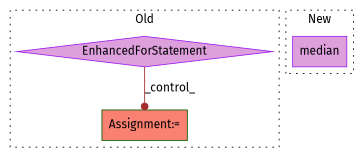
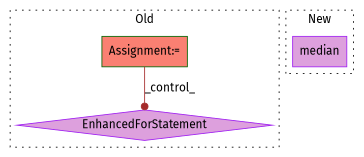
edge "EnhancedForStatement" -> "Assignment:=": reversed
